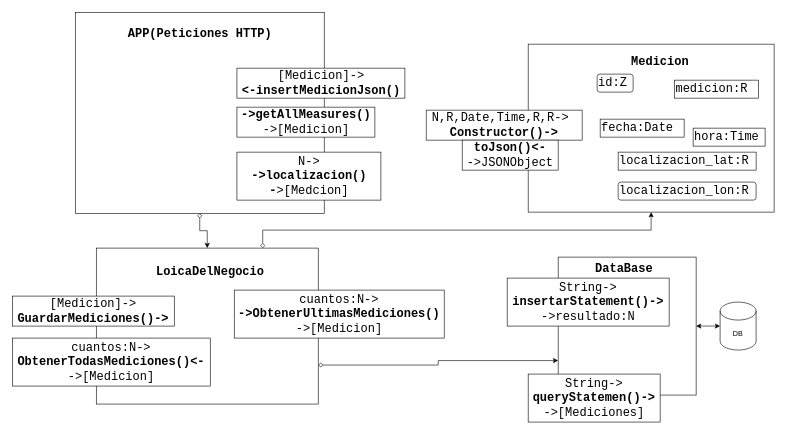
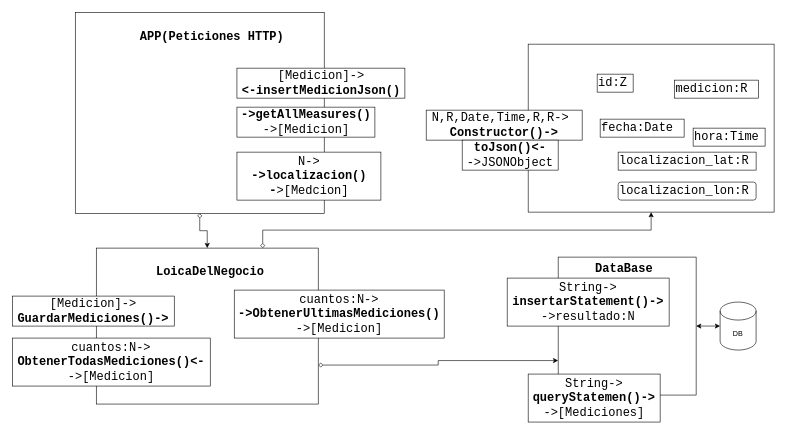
node "APP(Peticiones HTTP)": moved (200, 33) -> (212, 36)
node "Medicion": removed
node "id:Z": shape rounded rectangle -> rectangle
